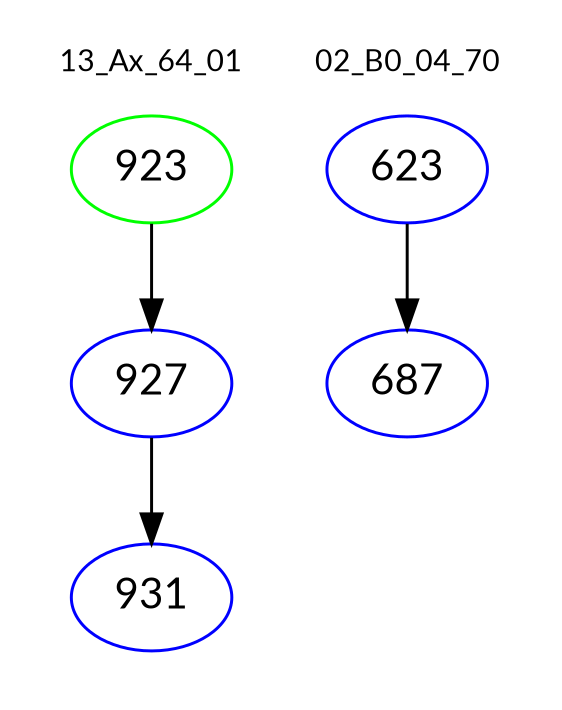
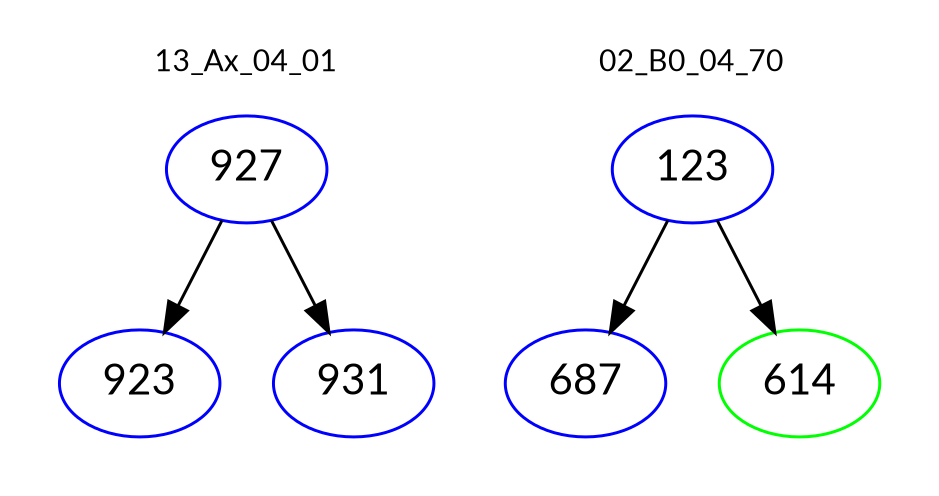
cluster "13_Ax_64_01": label "13_Ax_64_01" -> "13_Ax_04_01"
node "923": color green -> blue
node "623": label "623" -> "123"
edge "923" -> "927": reversed
node "614": added
